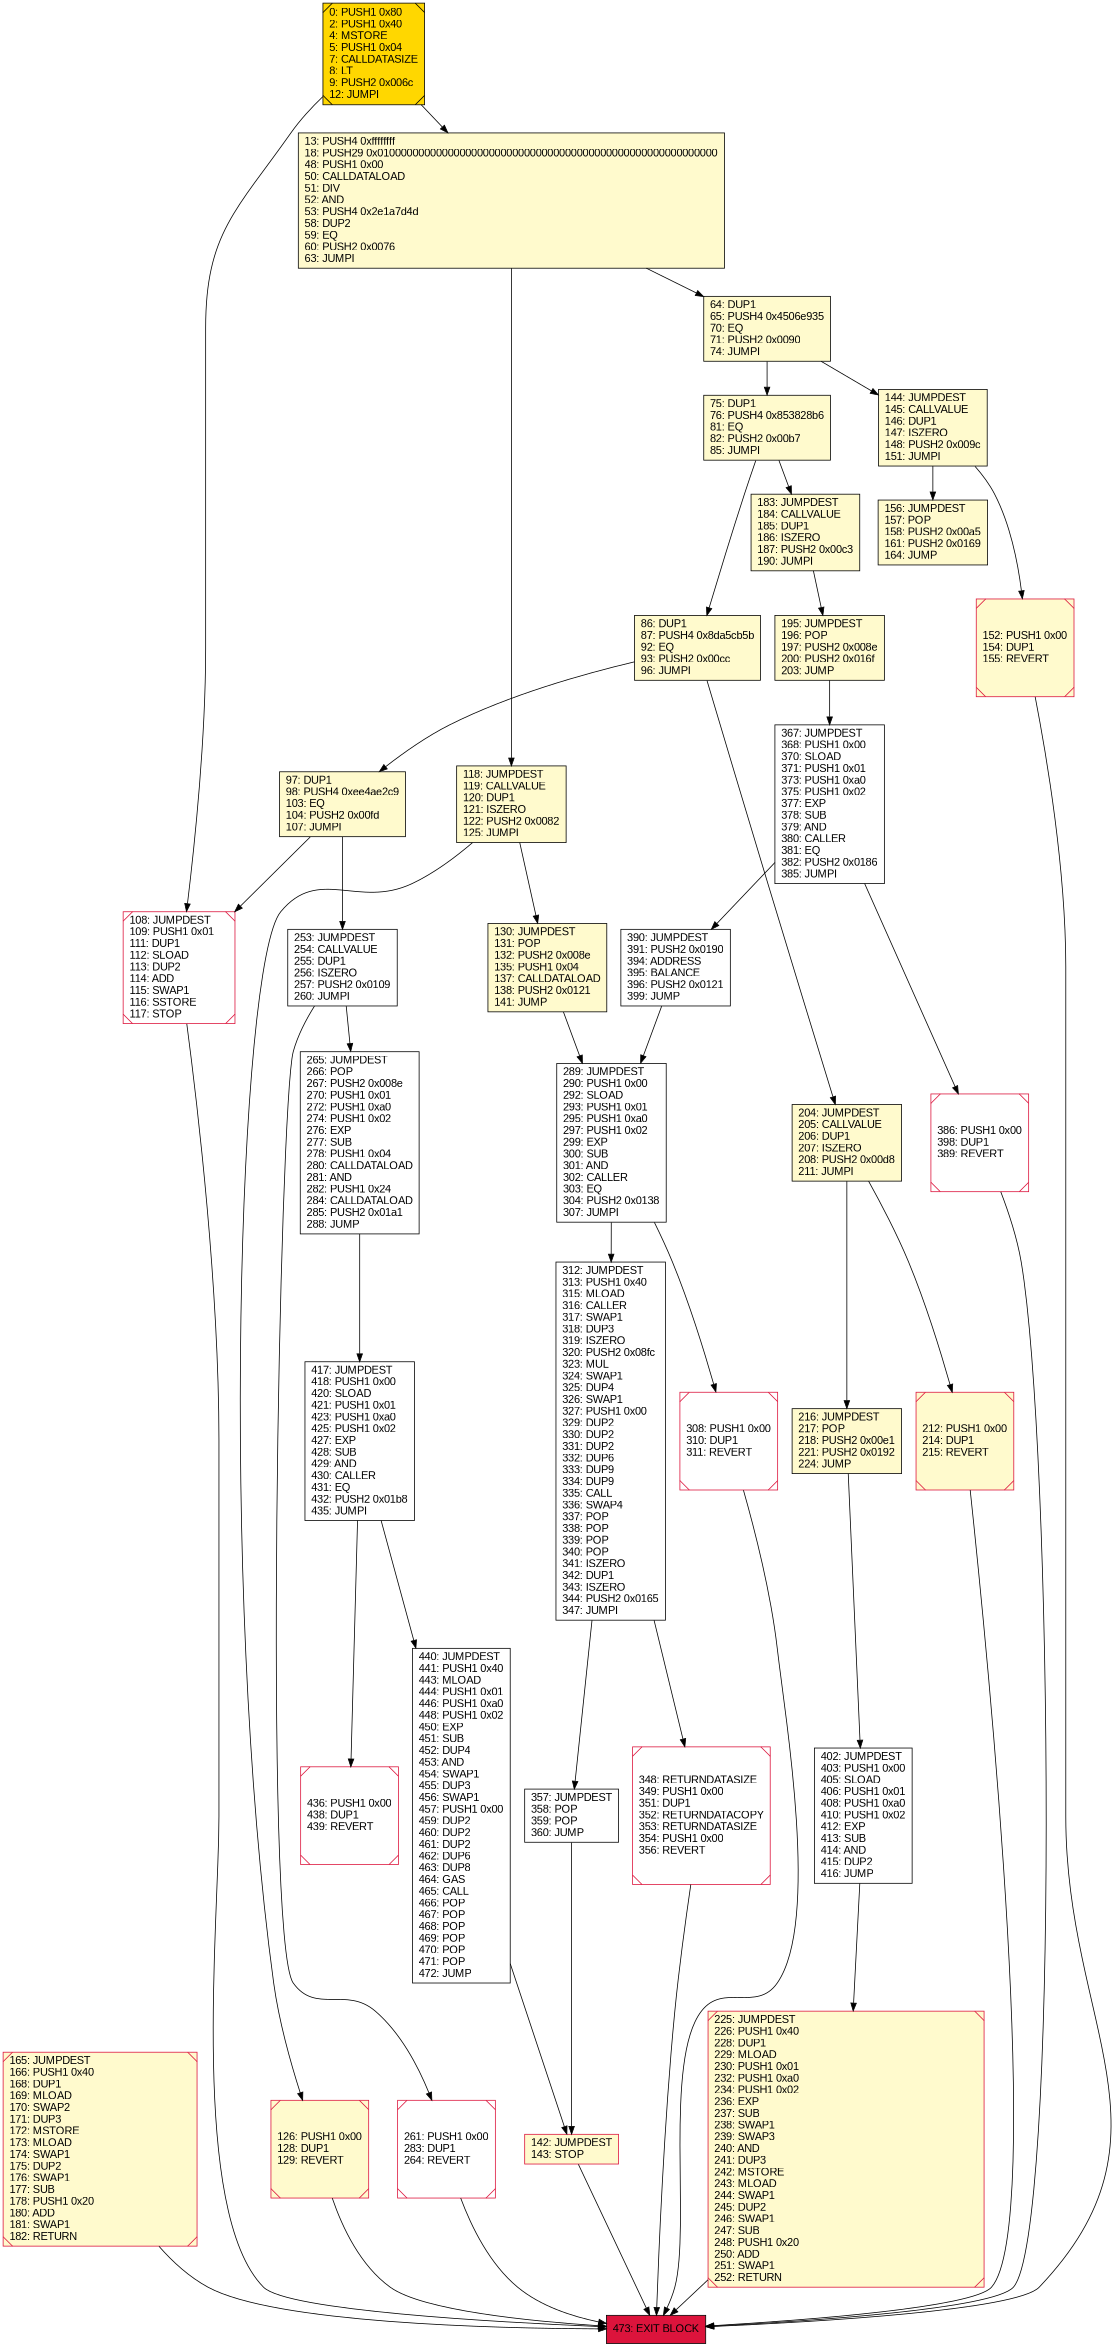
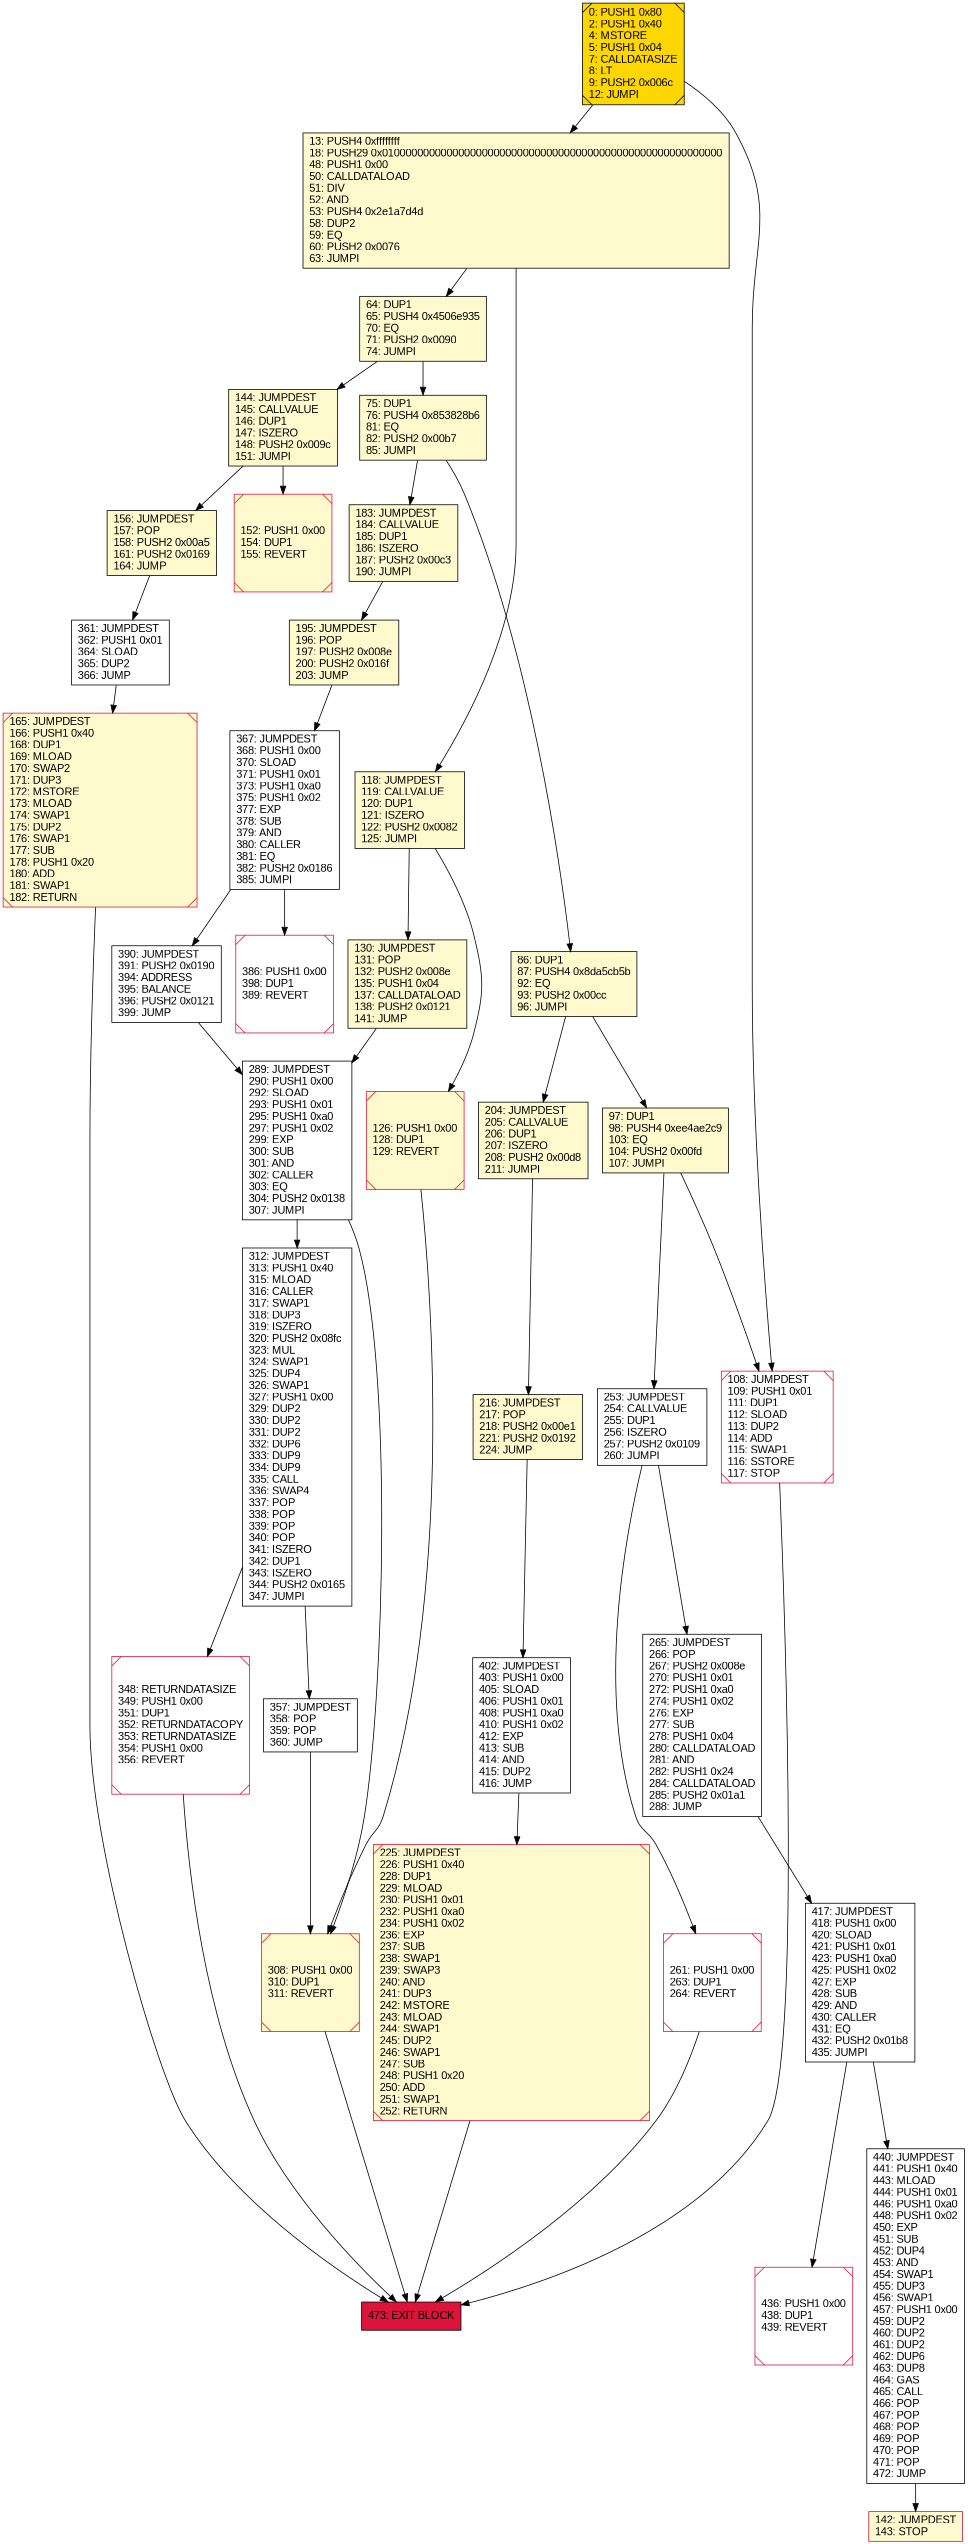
node "361: JUMPDEST 362: PUSH1 0x01 364: SLOAD 365: DUP2 366: JUMP": added
node "308: PUSH1 0x00 310: DUP1 311: REVERT": fillcolor white -> lemonchiffon
node "212: PUSH1 0x00 214: DUP1 215: REVERT": removed
edge "152: PUSH1 0x00 154: DUP1 155: REVERT" -> "473: EXIT BLOCK": removed
edge "386: PUSH1 0x00 398: DUP1 389: REVERT" -> "473: EXIT BLOCK": removed
edge "357: JUMPDEST 358: POP 359: POP 360: JUMP" -> "142: JUMPDEST 143: STOP": now "357: JUMPDEST 358: POP 359: POP 360: JUMP" -> "308: PUSH1 0x00 310: DUP1 311: REVERT"
node "261: PUSH1 0x00 283: DUP1 264: REVERT": label "261: PUSH1 0x00 283: DUP1 264: REVERT" -> "261: PUSH1 0x00 263: DUP1 264: REVERT"
edge "142: JUMPDEST 143: STOP" -> "473: EXIT BLOCK": removed
edge "126: PUSH1 0x00 128: DUP1 129: REVERT" -> "473: EXIT BLOCK": now "126: PUSH1 0x00 128: DUP1 129: REVERT" -> "308: PUSH1 0x00 310: DUP1 311: REVERT"
